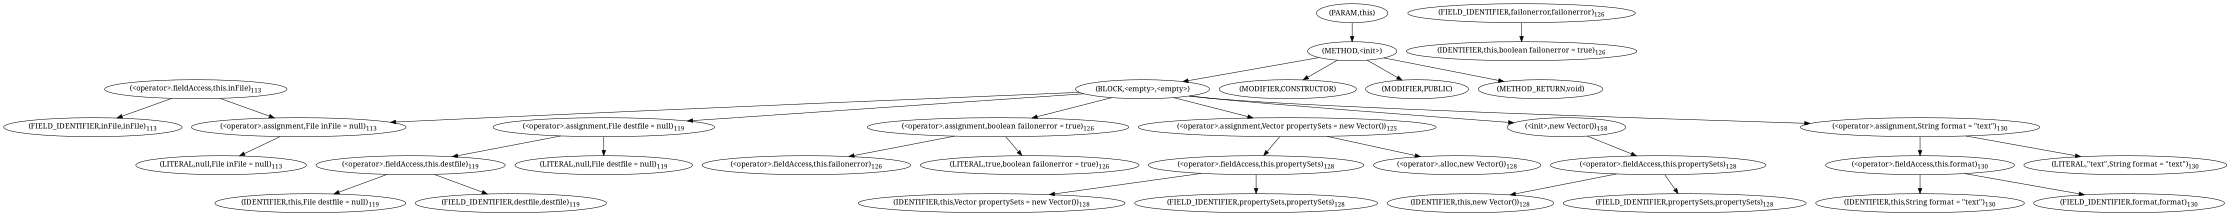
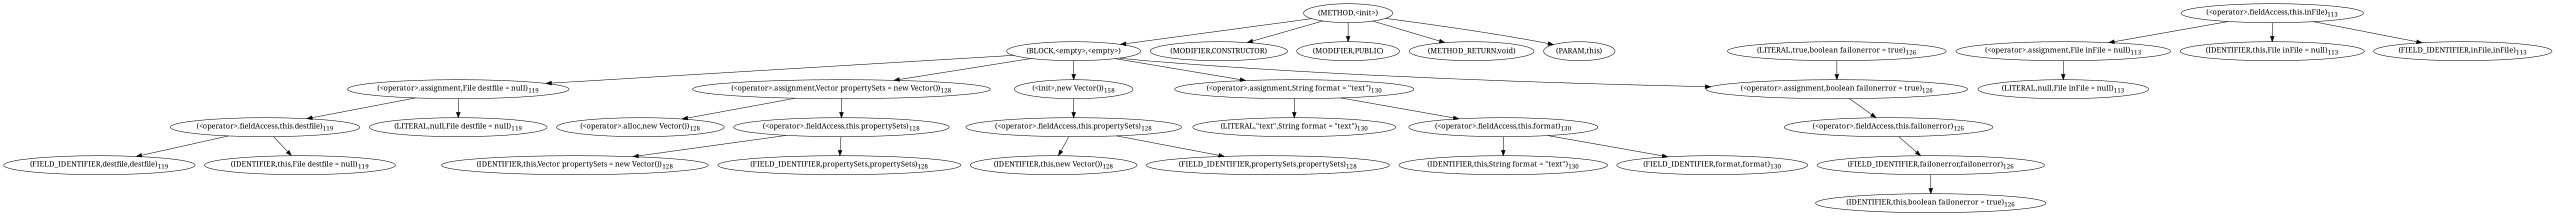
edge "(PARAM,this)" -> "(METHOD,<init>)": reversed
node "(IDENTIFIER,this,File inFile = null)": added
edge "(BLOCK,<empty>,<empty>)" -> "(<operator>.assignment,File inFile = null)": removed
node "(<operator>.assignment,Vector propertySets = new Vector())": text "125" -> "128"
edge "(<operator>.assignment,boolean failonerror = true)" -> "(LITERAL,true,boolean failonerror = true)": reversed
edge "(<operator>.fieldAccess,this.failonerror)" -> "(FIELD_IDENTIFIER,failonerror,failonerror)": added
